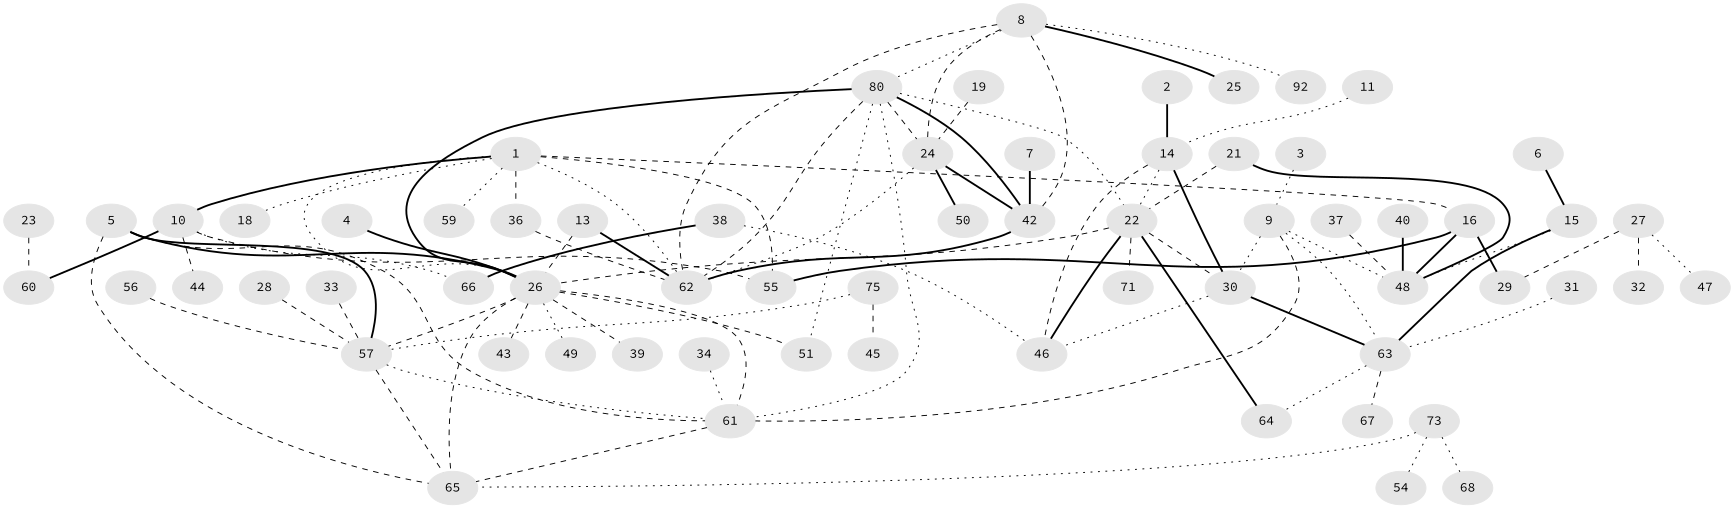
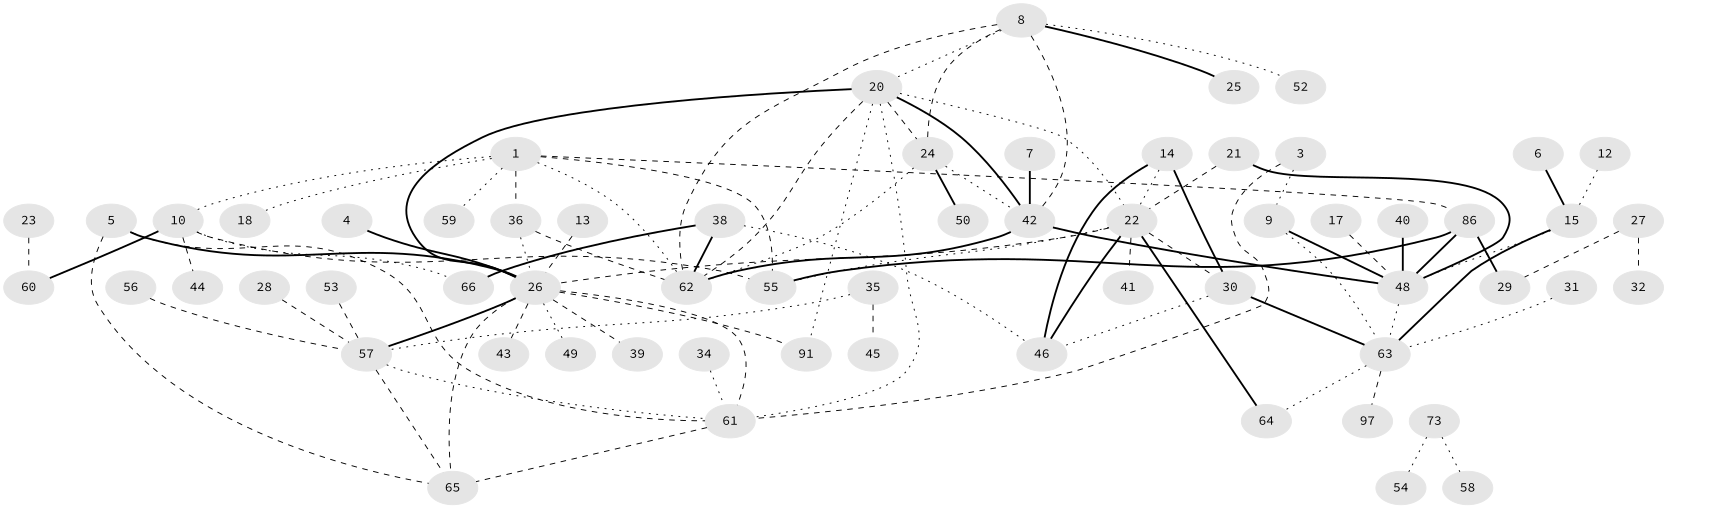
node "80": label "80" -> "20"
node "19": removed
node "2": removed
node "92": label "92" -> "52"
node "11": removed
node "12": added
edge "1" -- "10": style bold -> dotted
edge "24" -- "42": style bold -> dotted
node "37": label "37" -> "17"
node "16": label "16" -> "86"
edge "1" -- "26": now "36" -- "26"
edge "14" -- "46": style dashed -> bold
edge "5" -- "57": removed
edge "9" -- "48": style dotted -> bold
edge "13" -- "62": now "38" -- "62"
edge "22" -- "55": added
edge "9" -- "30": removed
edge "42" -- "48": added
node "33": label "33" -> "53"
node "75": label "75" -> "35"
node "71": label "71" -> "41"
node "47": removed
edge "48" -- "63": added
edge "26" -- "57": style dashed -> bold
node "51": label "51" -> "91"
edge "9" -- "61": now "3" -- "61"
node "67": label "67" -> "97"
edge "73" -- "65": removed
node "68": label "68" -> "58"
